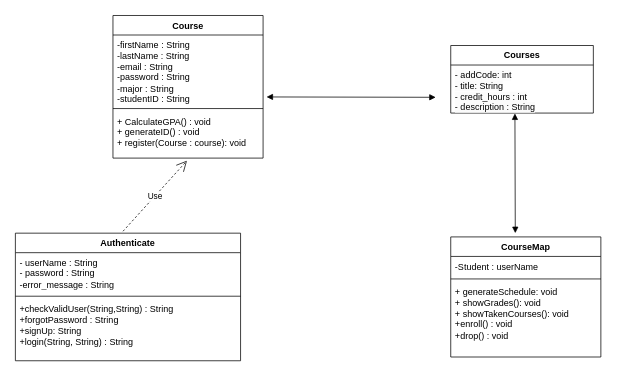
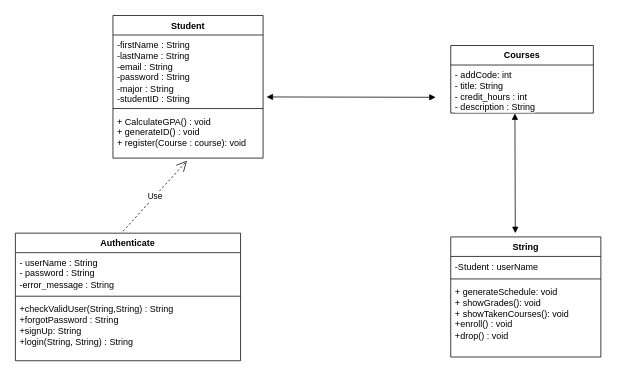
node "Course": label "Course" -> "Student"
node "CourseMap": label "CourseMap" -> "String"
